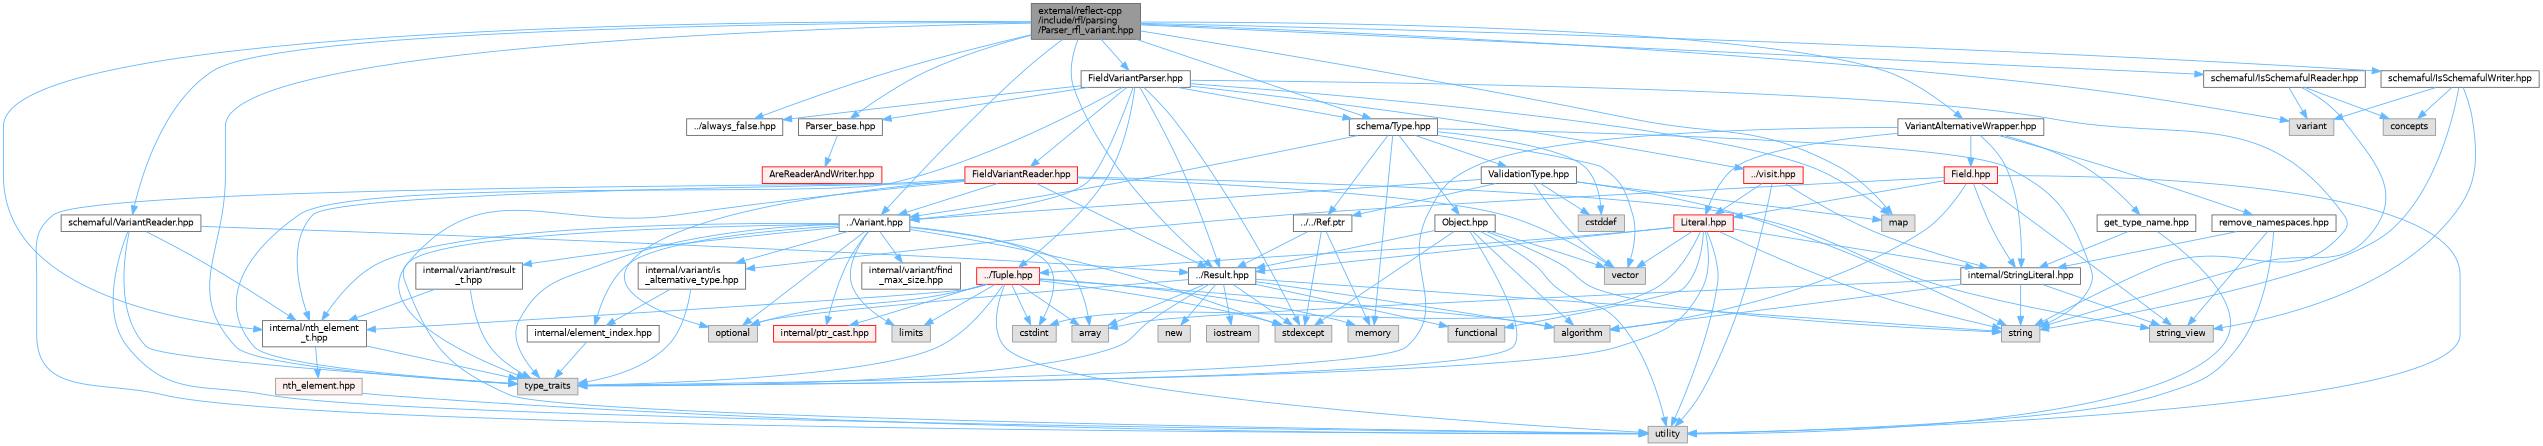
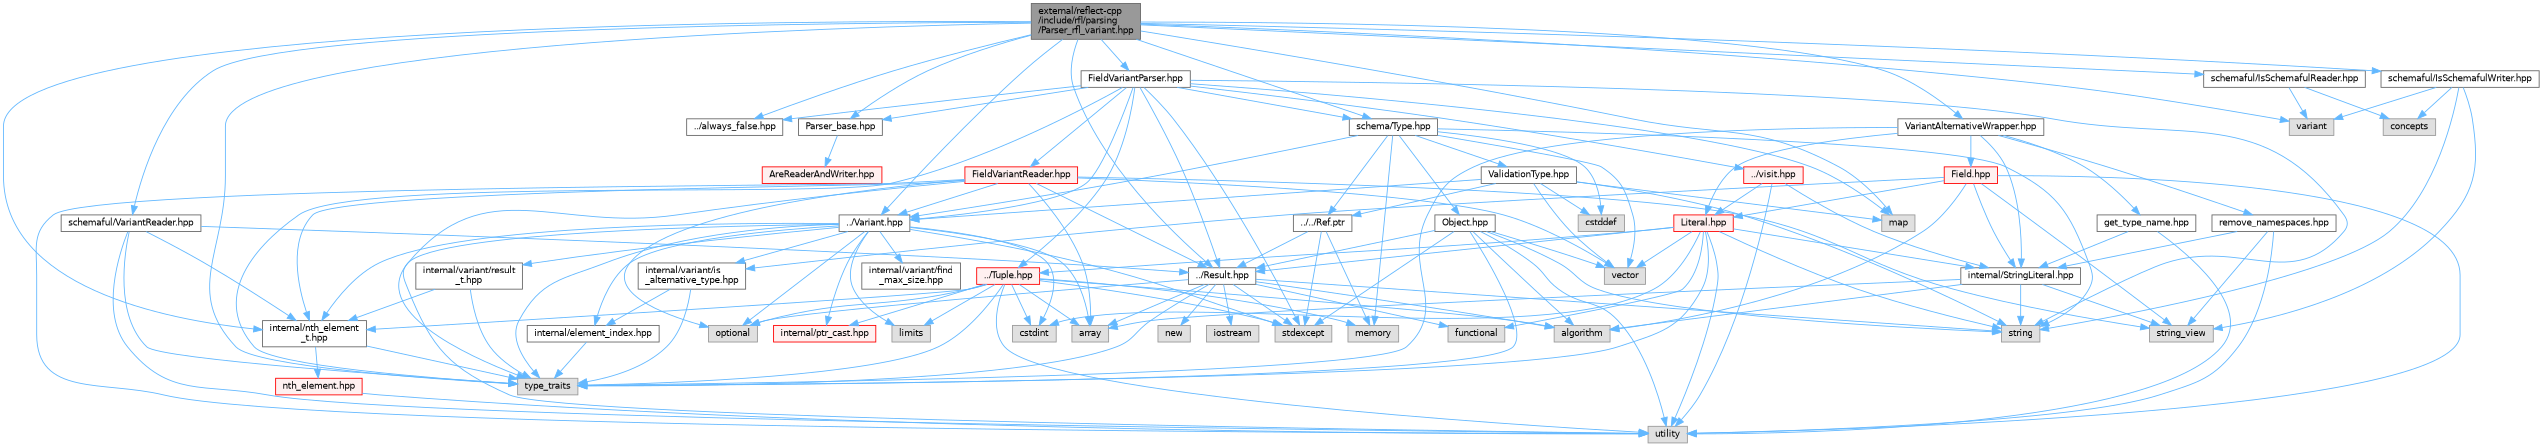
edge "FieldVariantReader.hpp" -> "array": added
edge "schemaful/IsSchemafulReader.hpp" -> "string": removed
node "nth_element.hpp": color grey60 -> red
